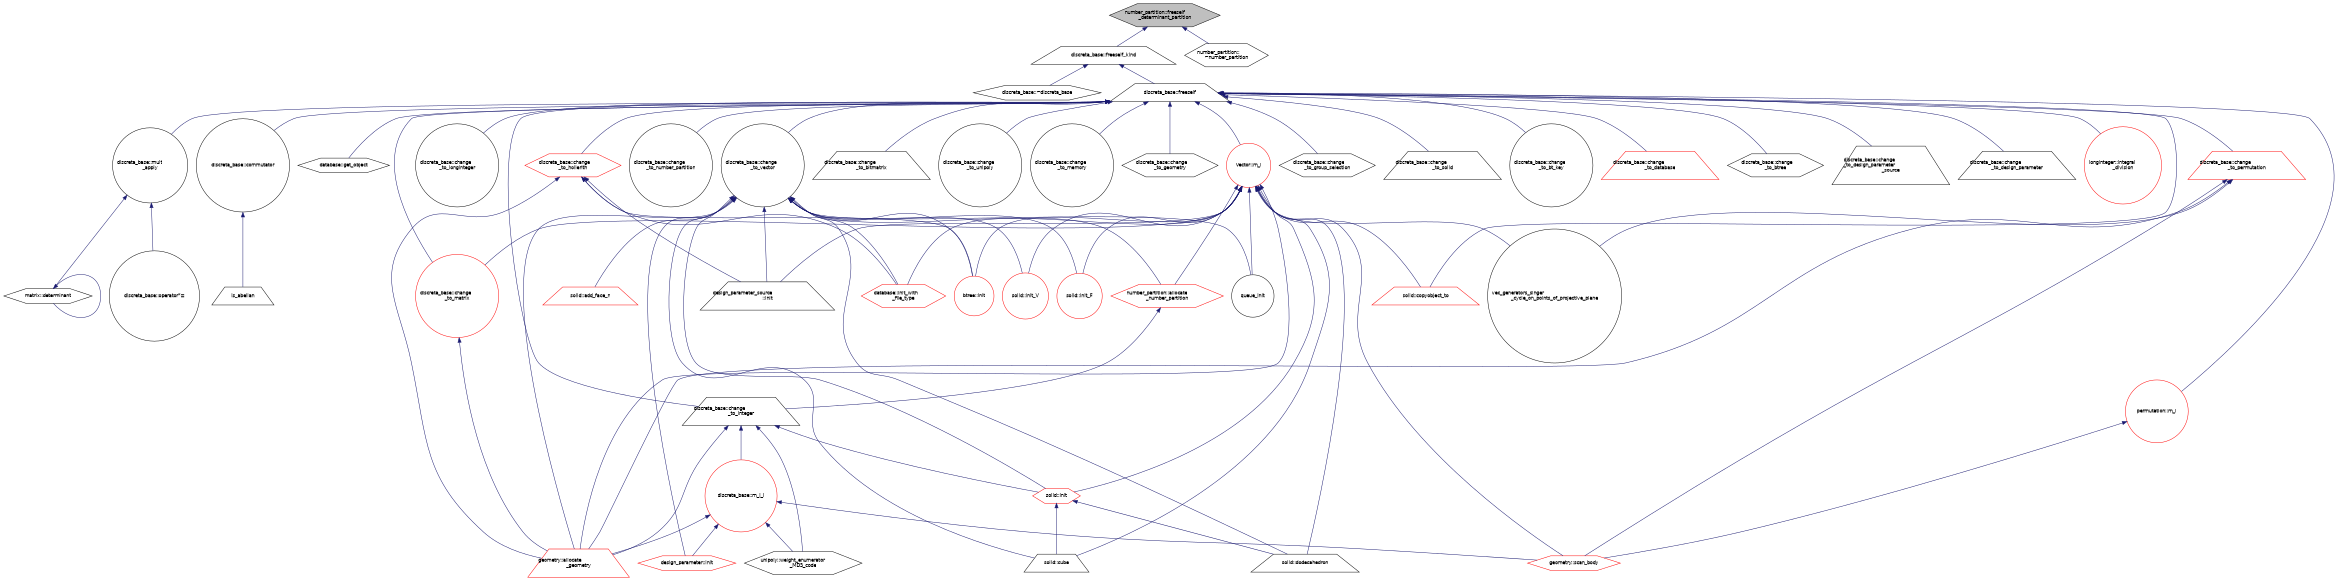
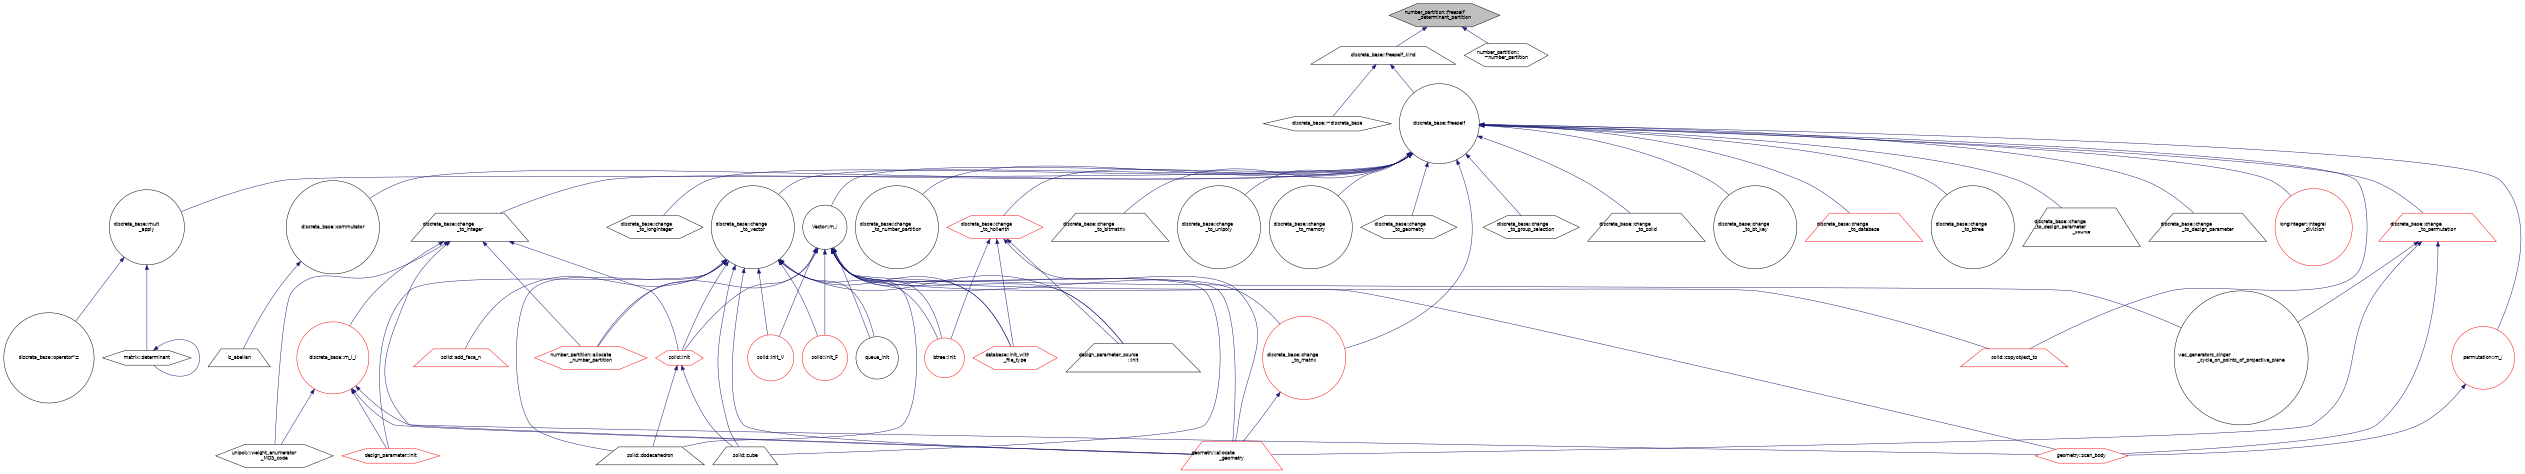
node "discreta_base::freeself": shape trapezium -> circle
node "database::get_object": removed
node "discreta_base::change _to_longinteger": shape circle -> hexagon
node "Vector::m_l": color red -> black
node "discreta_base::change _to_btree": shape hexagon -> circle
edge "discreta_base::change _to_integer" -> "number_partition::allocate _number_partition": reversed
